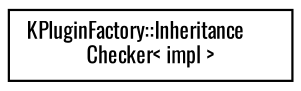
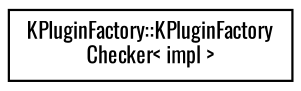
node "KPluginFactory::Inheritance Checker< impl >": label "KPluginFactory::Inheritance Checker< impl >" -> "KPluginFactory::KPluginFactory Checker< impl >"
